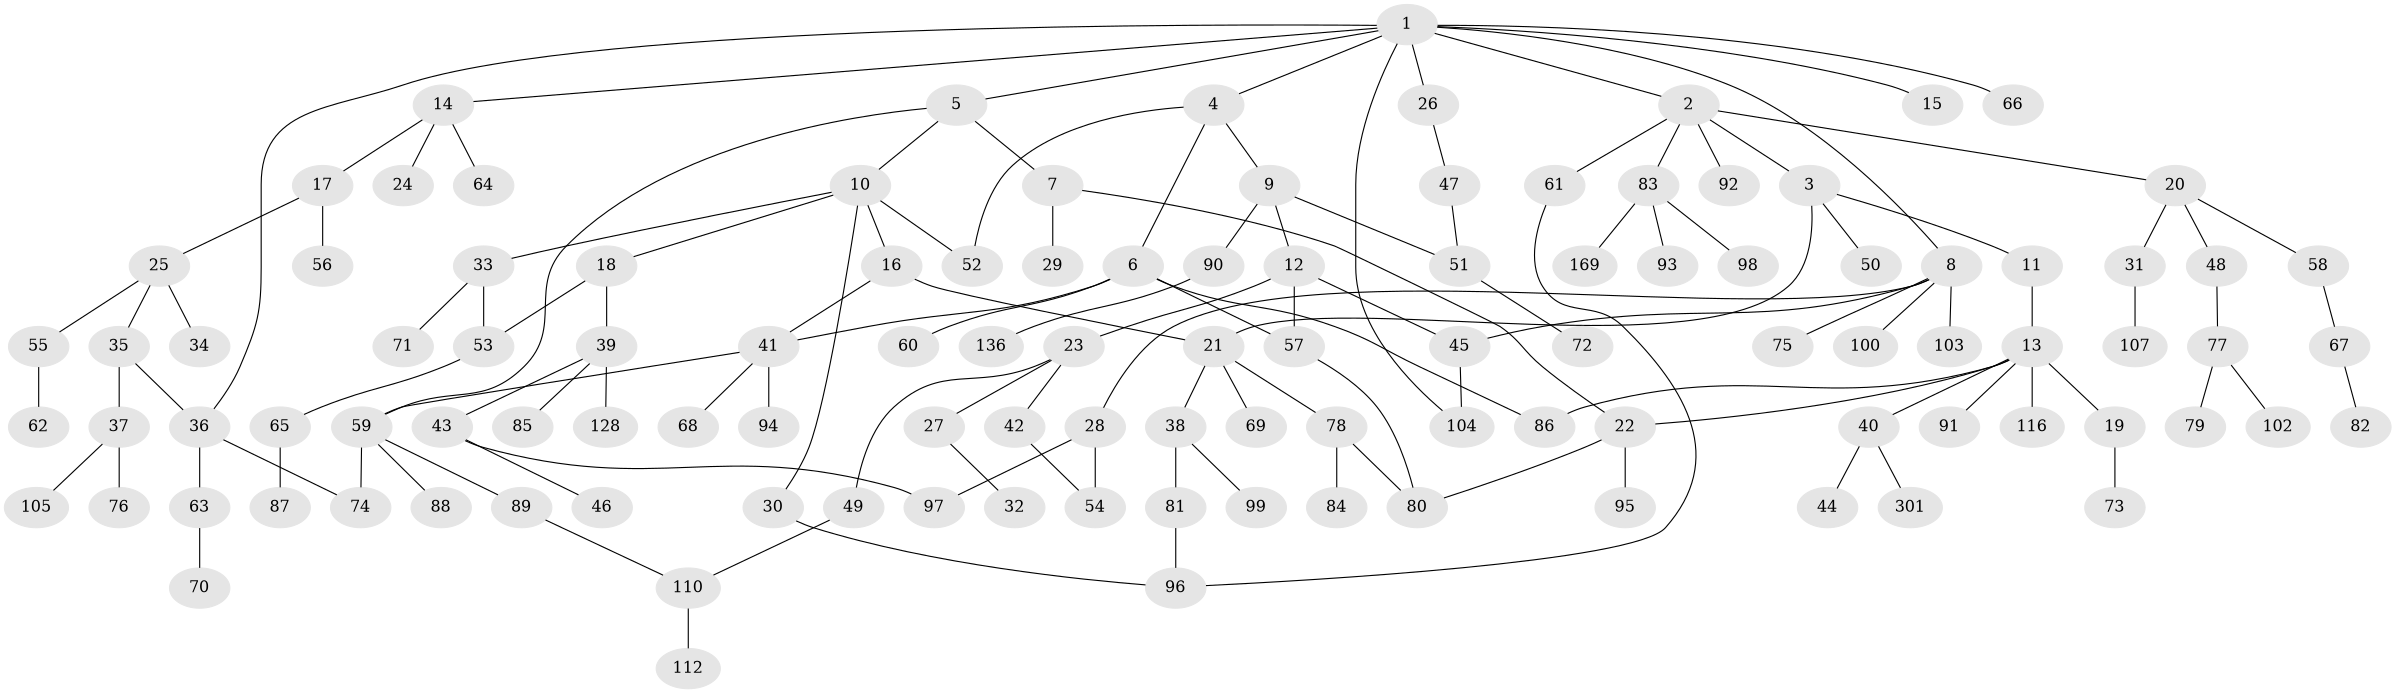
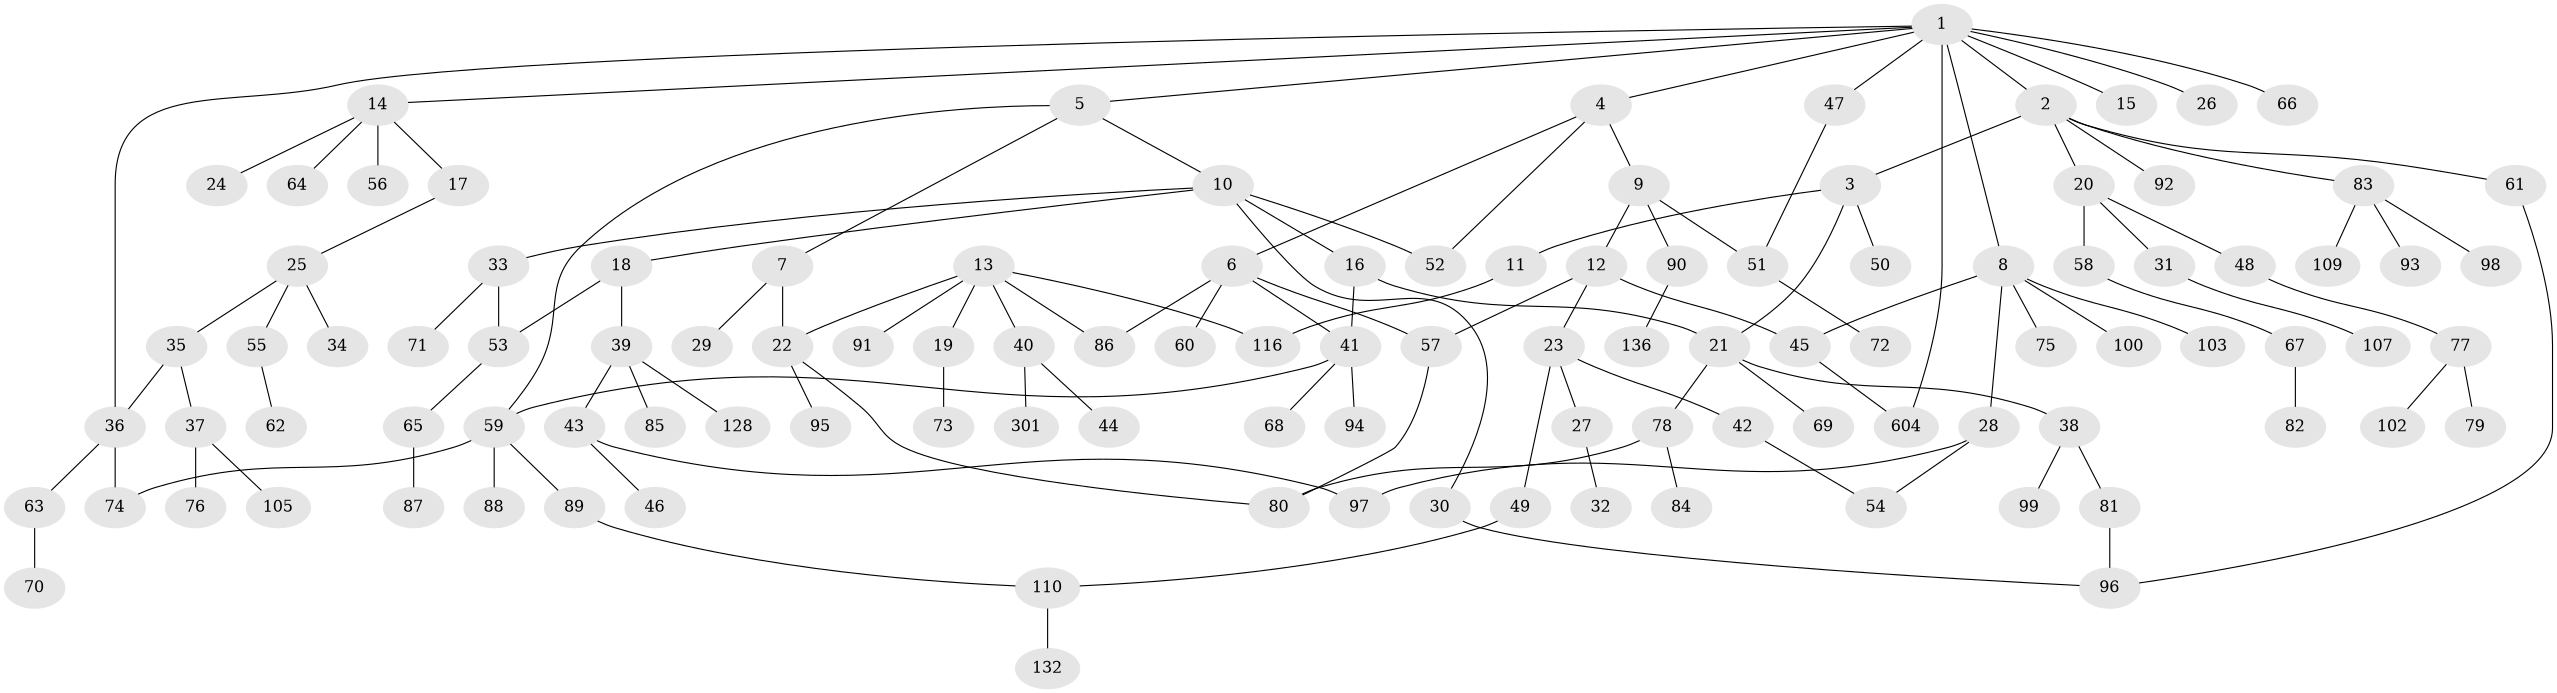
edge "26" -- "47": now "1" -- "47"
edge "17" -- "56": now "14" -- "56"
node "169": label "169" -> "109"
edge "11" -- "13": now "11" -- "116"
node "104": label "104" -> "604"
node "112": label "112" -> "132"
